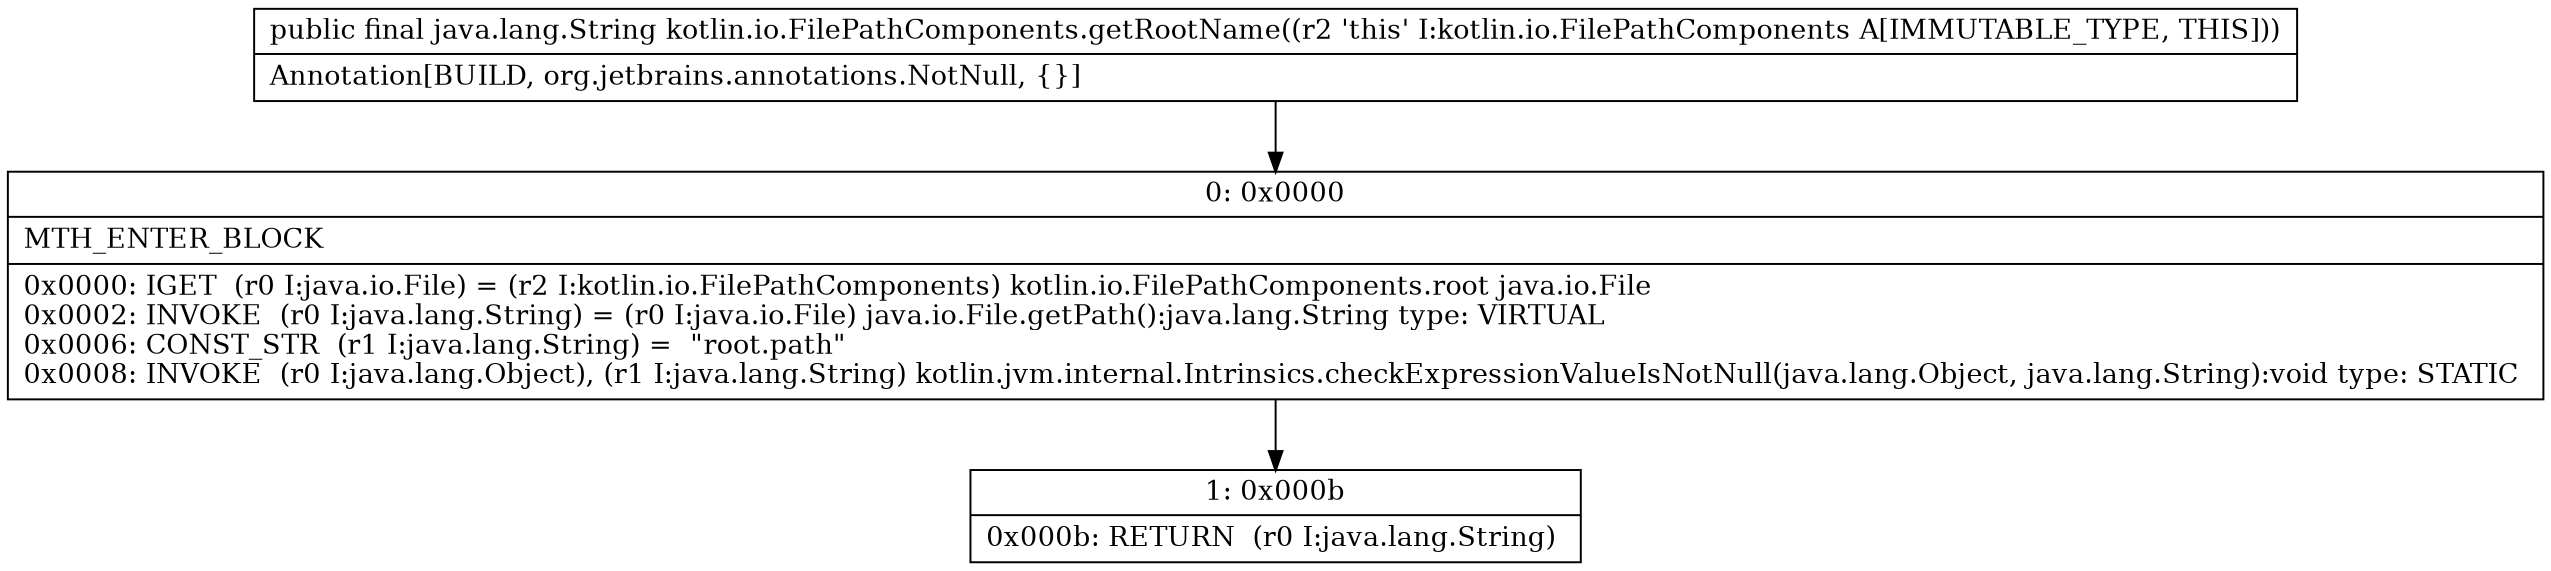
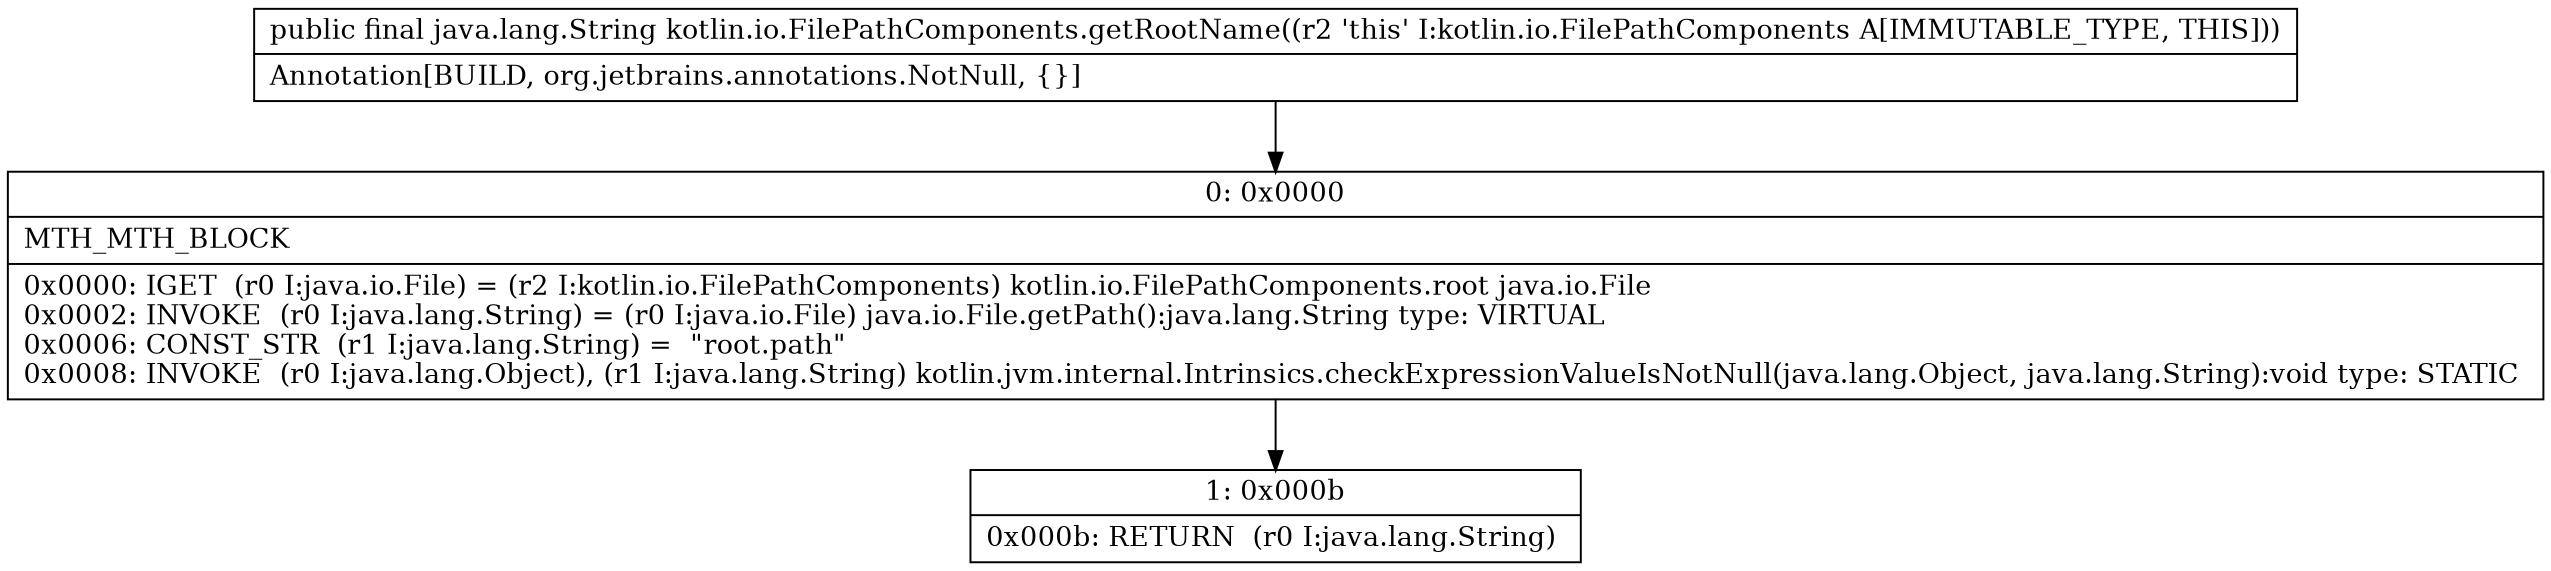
node "0: 0x0000": text "MTH_ENTER_BLOCK" -> "MTH_MTH_BLOCK"
